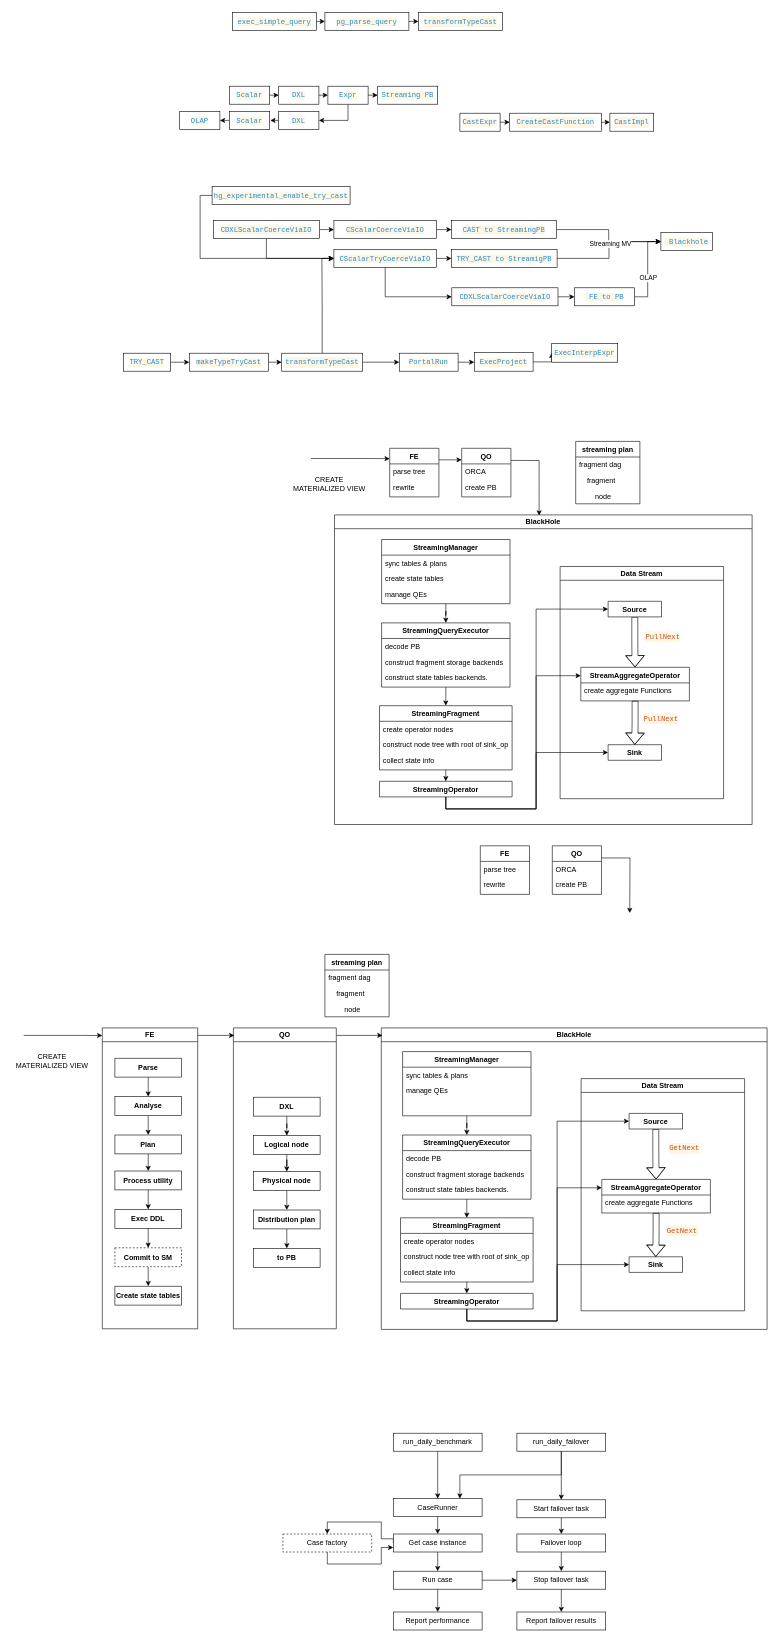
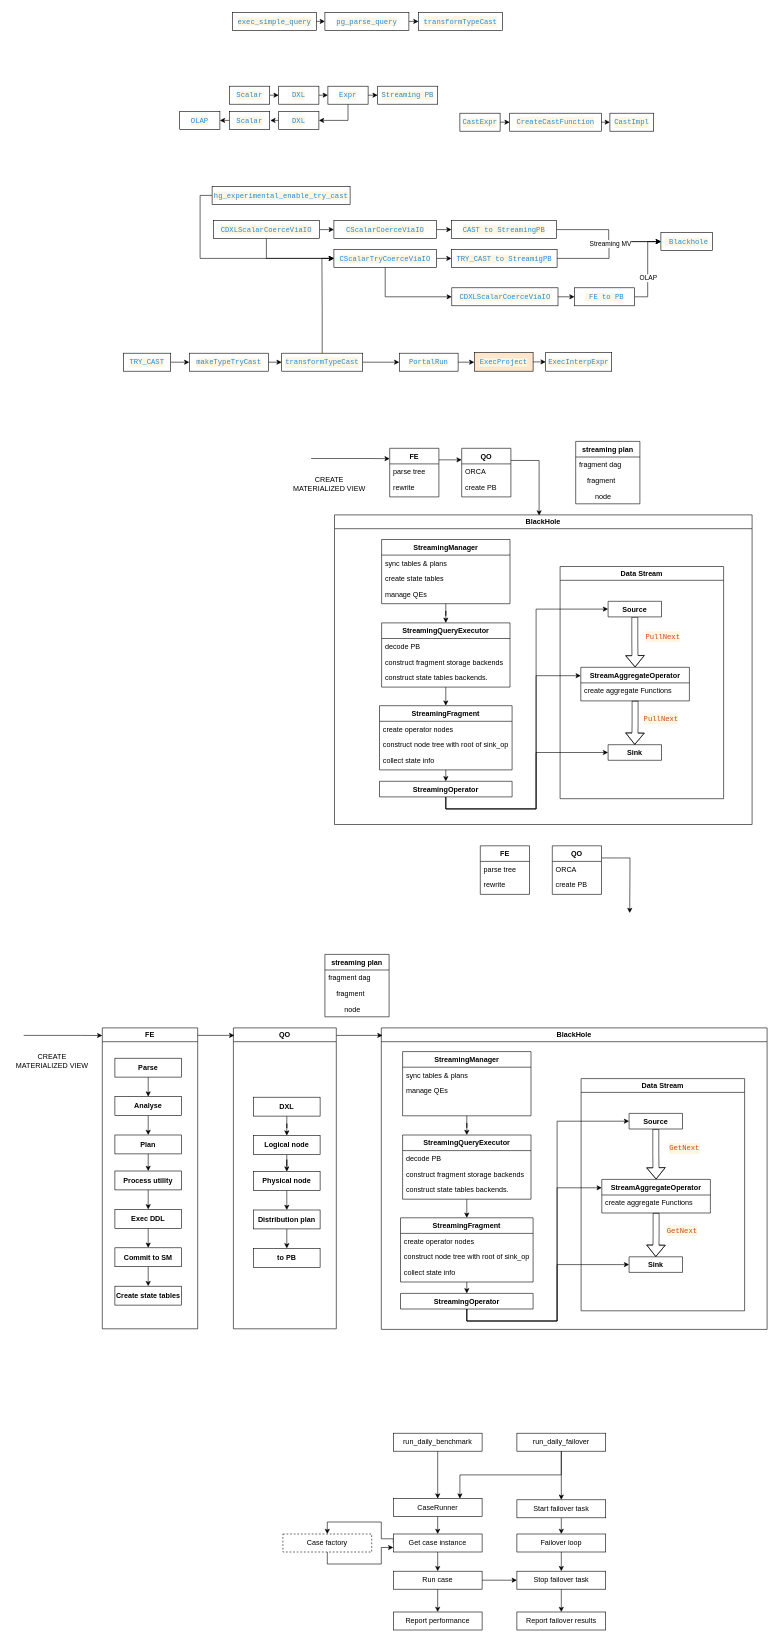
node "ExecInterpExpr": moved (585, 353) -> (579, 362)
node "ExecProject": fillcolor #ffffff -> #ffe6cc
node "Commit to SM": style dashed -> solid
